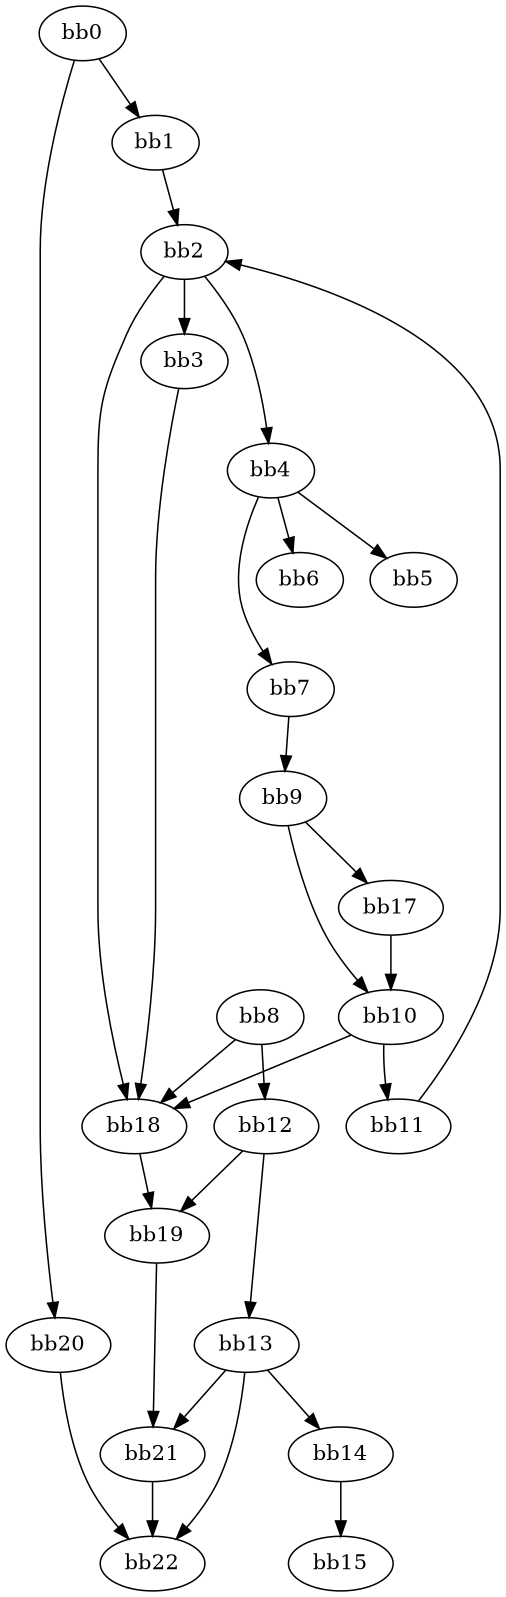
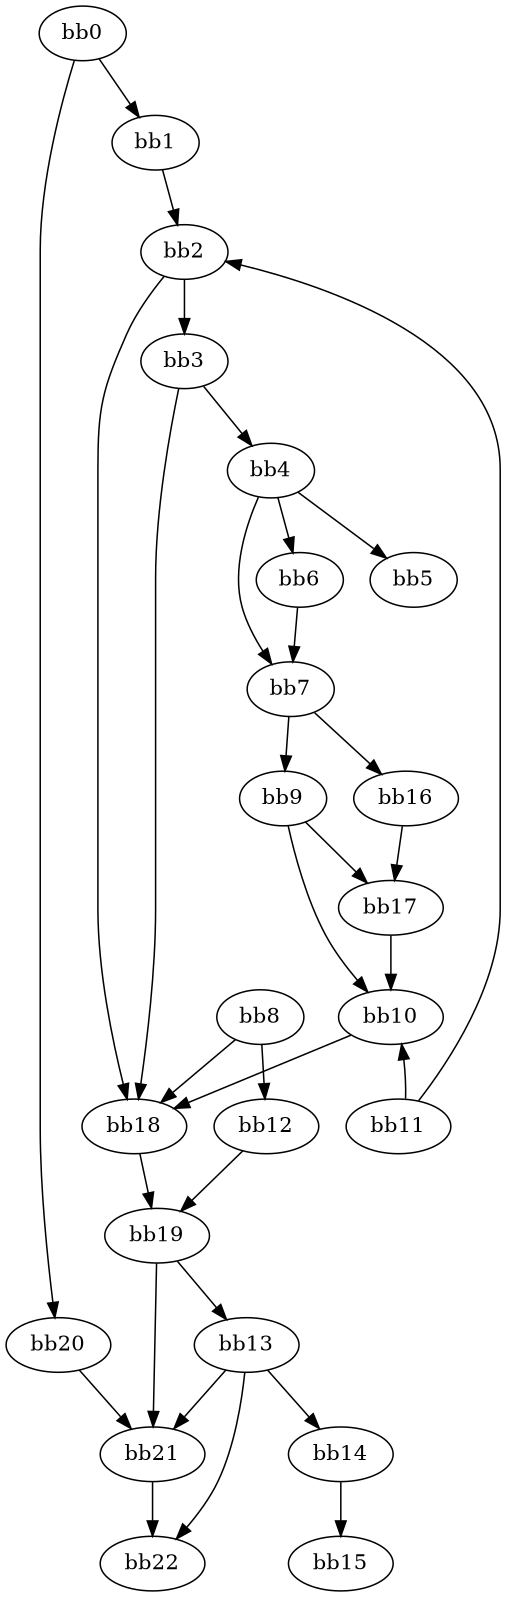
edge "bb2" -> "bb4": now "bb3" -> "bb4"
edge "bb6" -> "bb7": added
node "bb16": added
edge "bb10" -> "bb11": reversed
edge "bb12" -> "bb13": now "bb19" -> "bb13"
edge "bb20" -> "bb22": now "bb20" -> "bb21"
